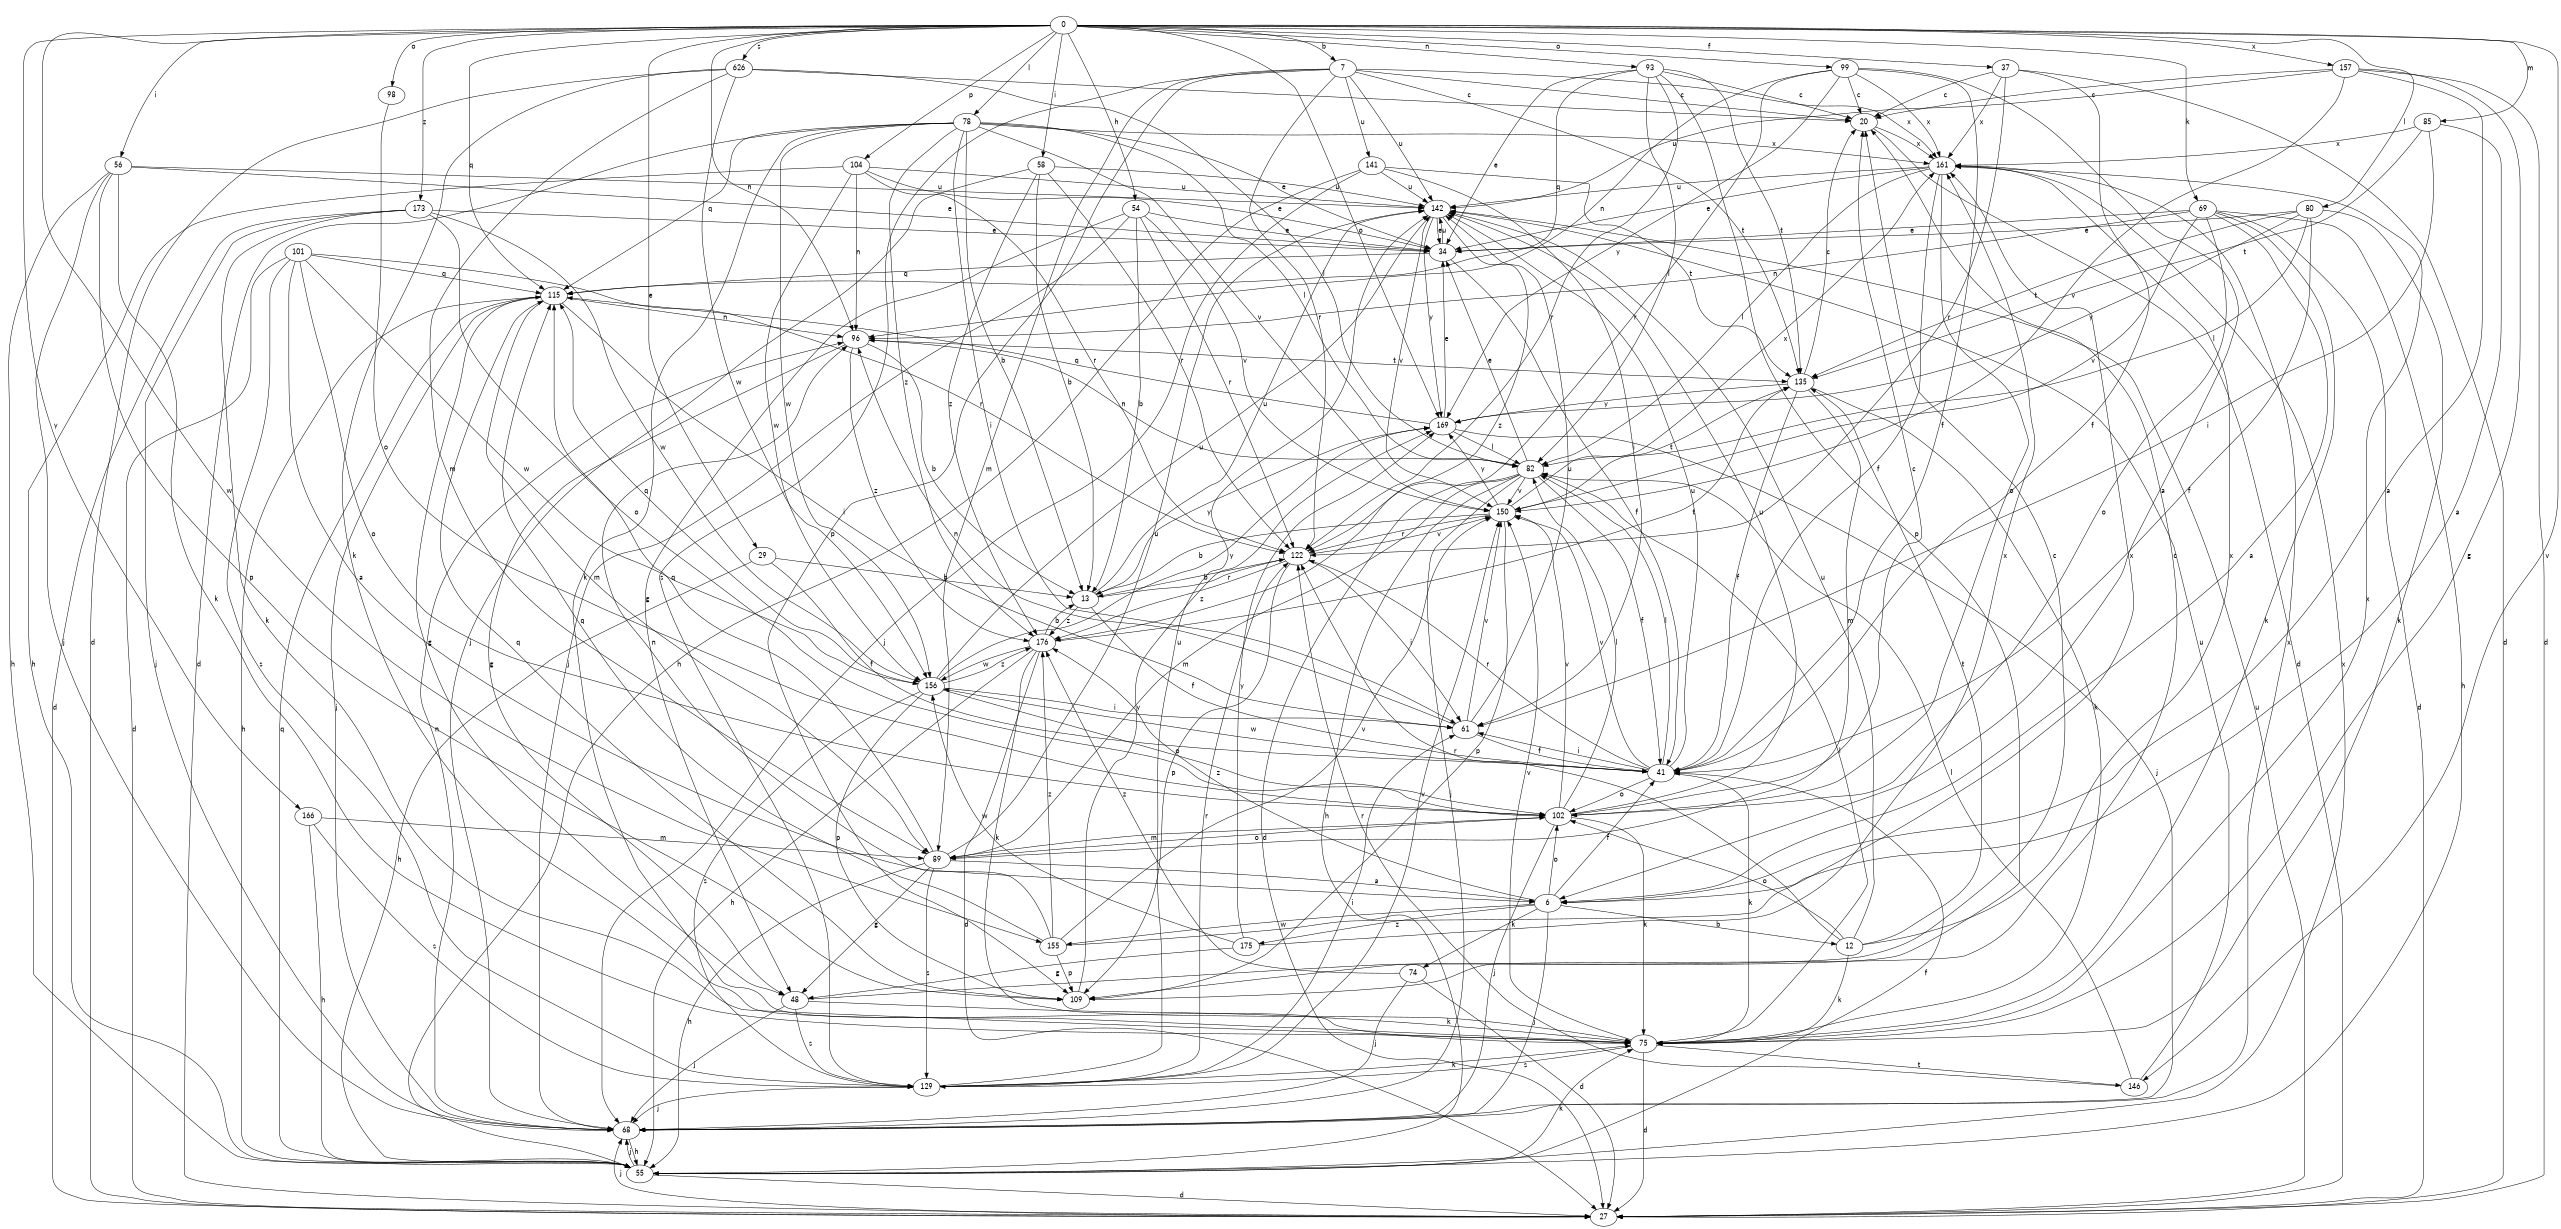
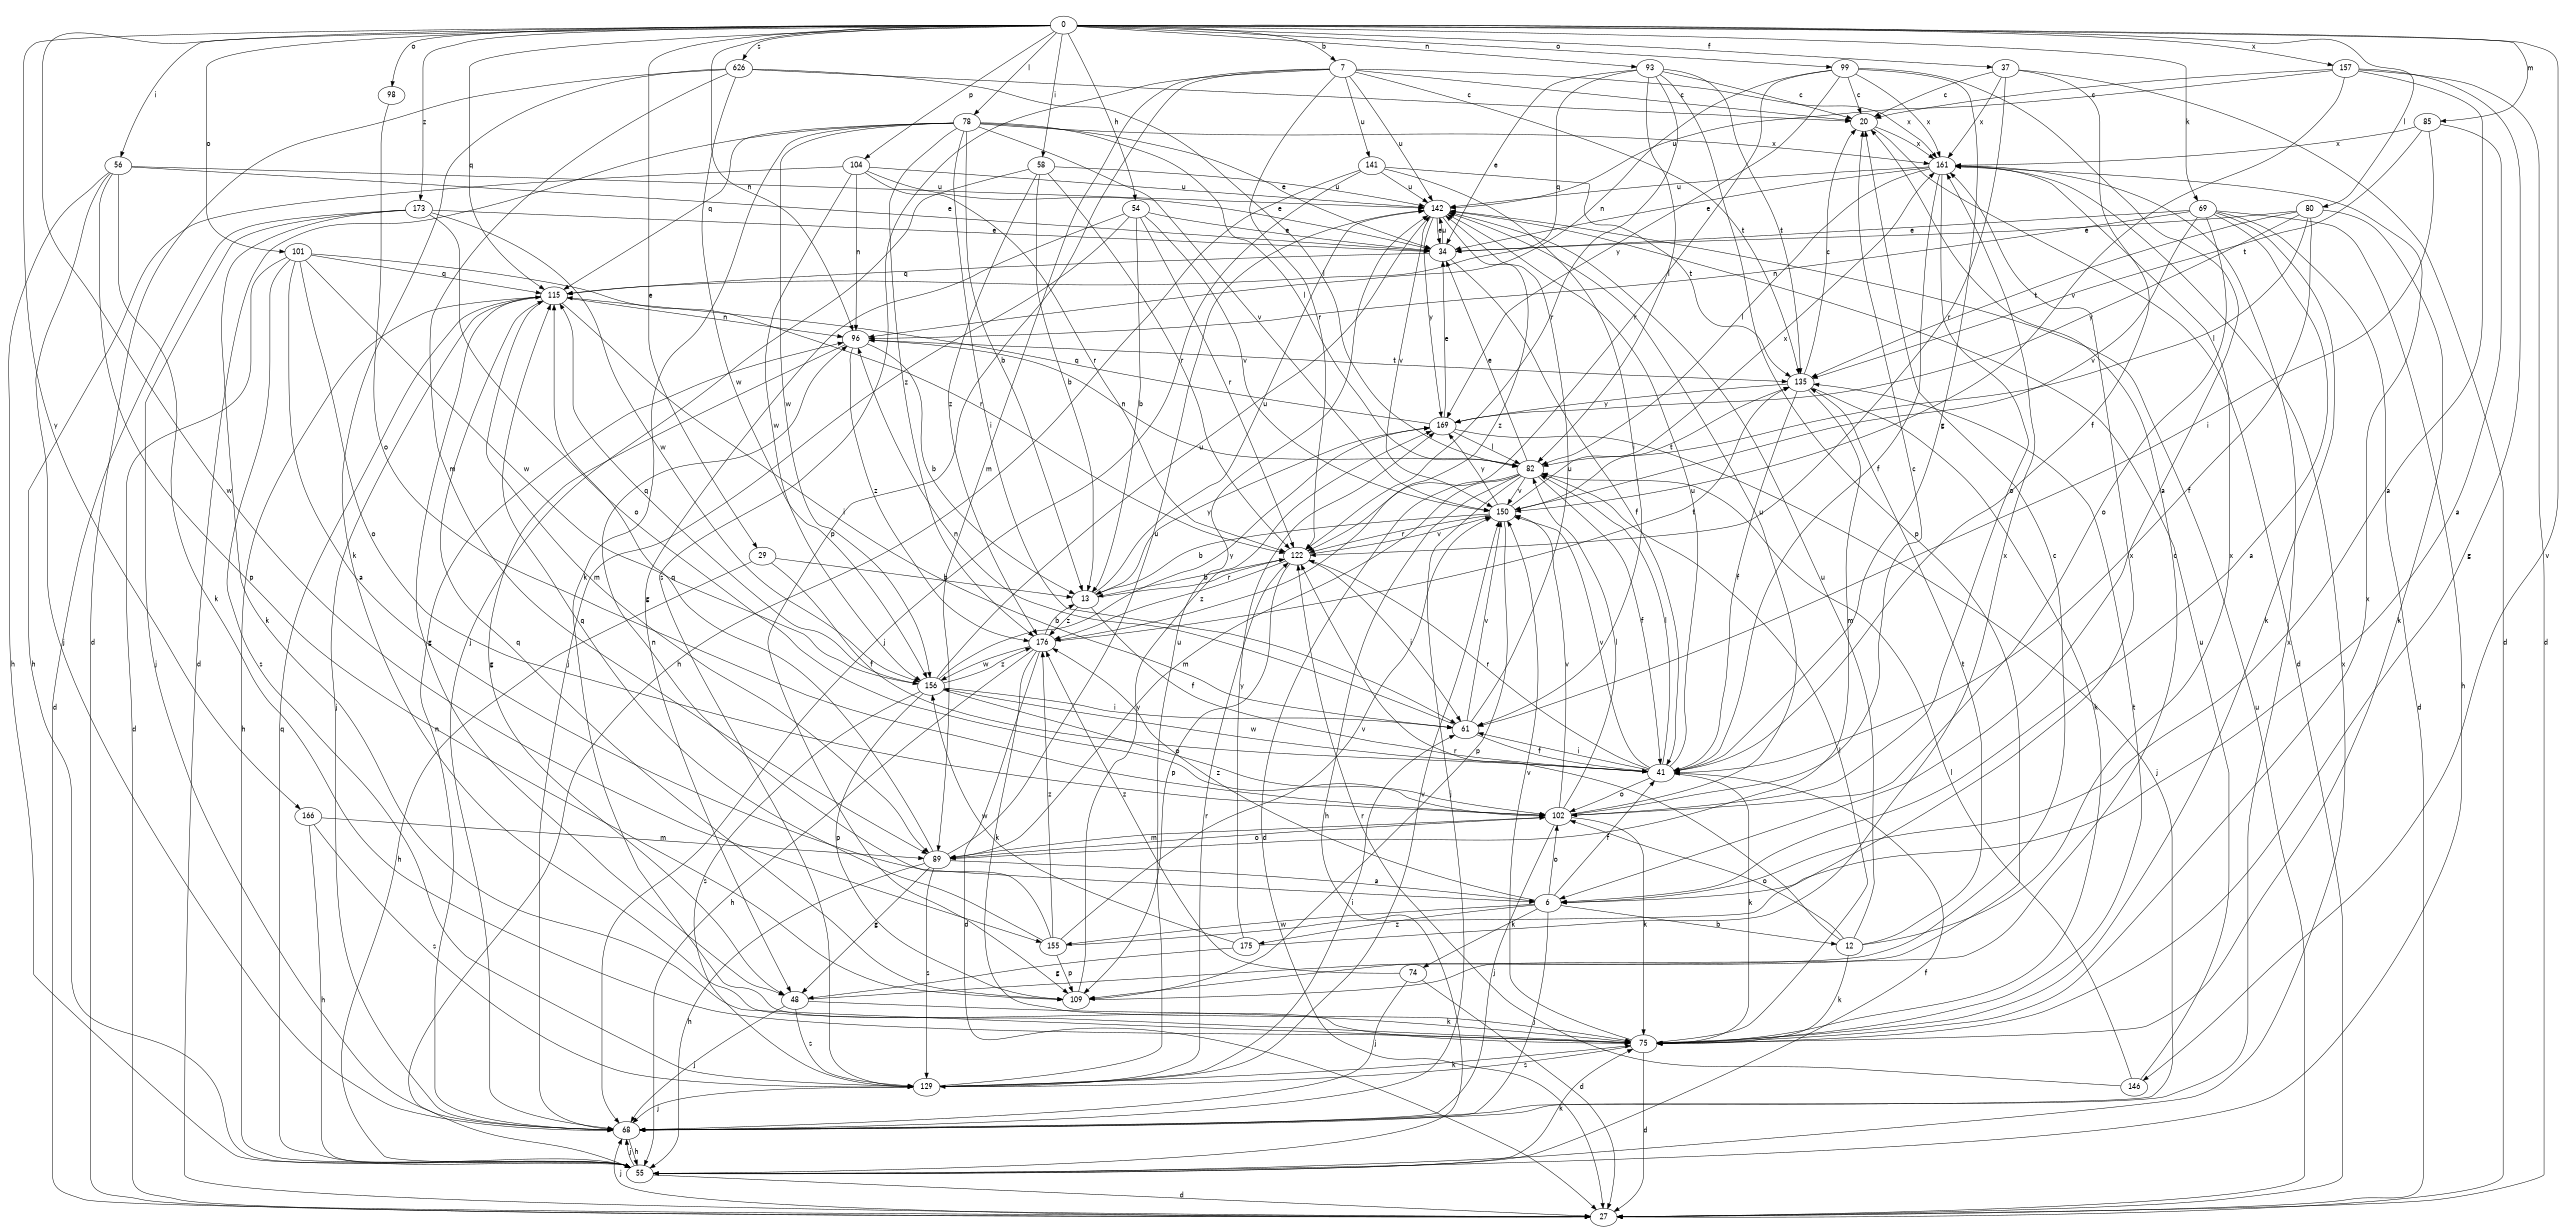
edge "0" -> "169": now "0" -> "101"
edge "99" -> "41": label "f" -> "g"
edge "75" -> "146": now "75" -> "135"
